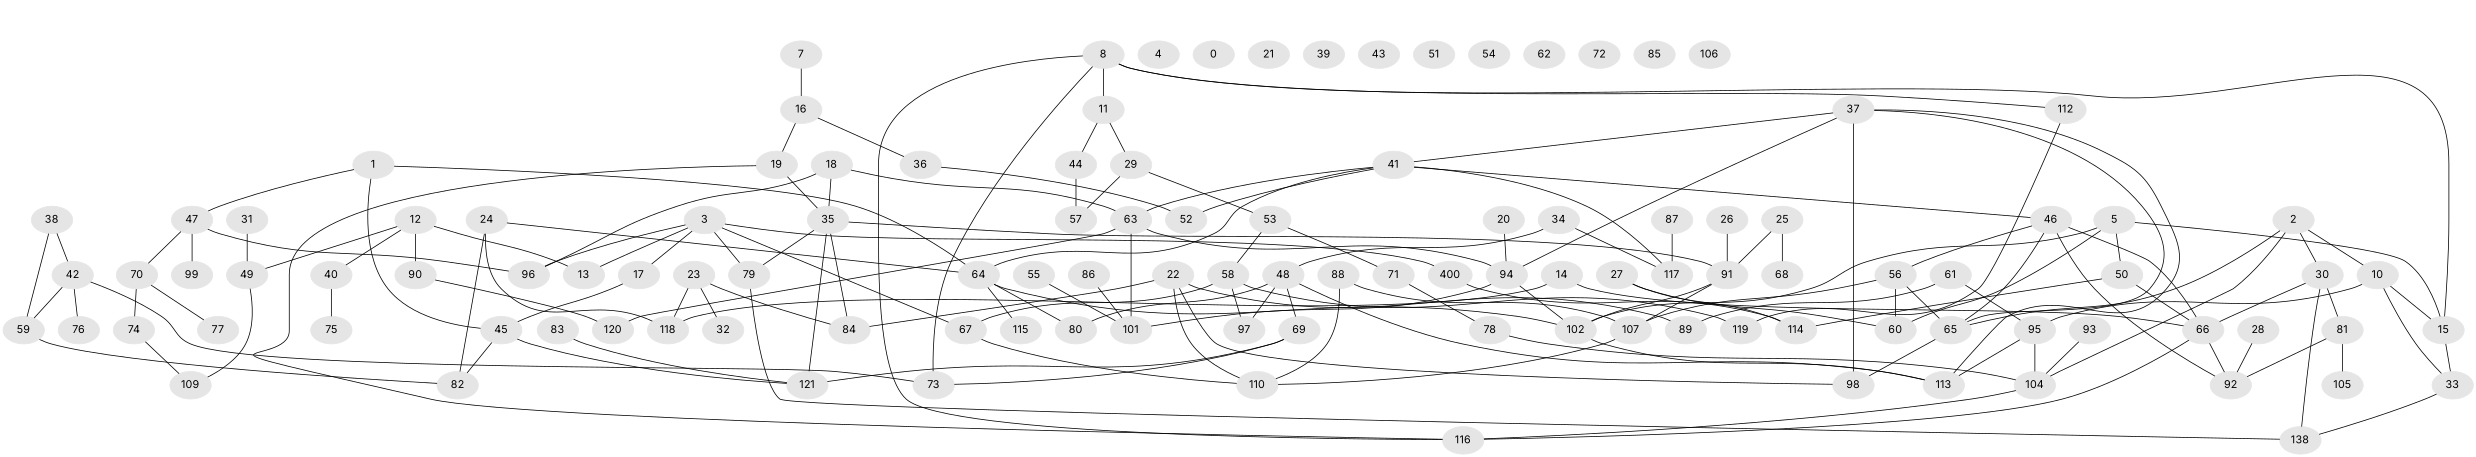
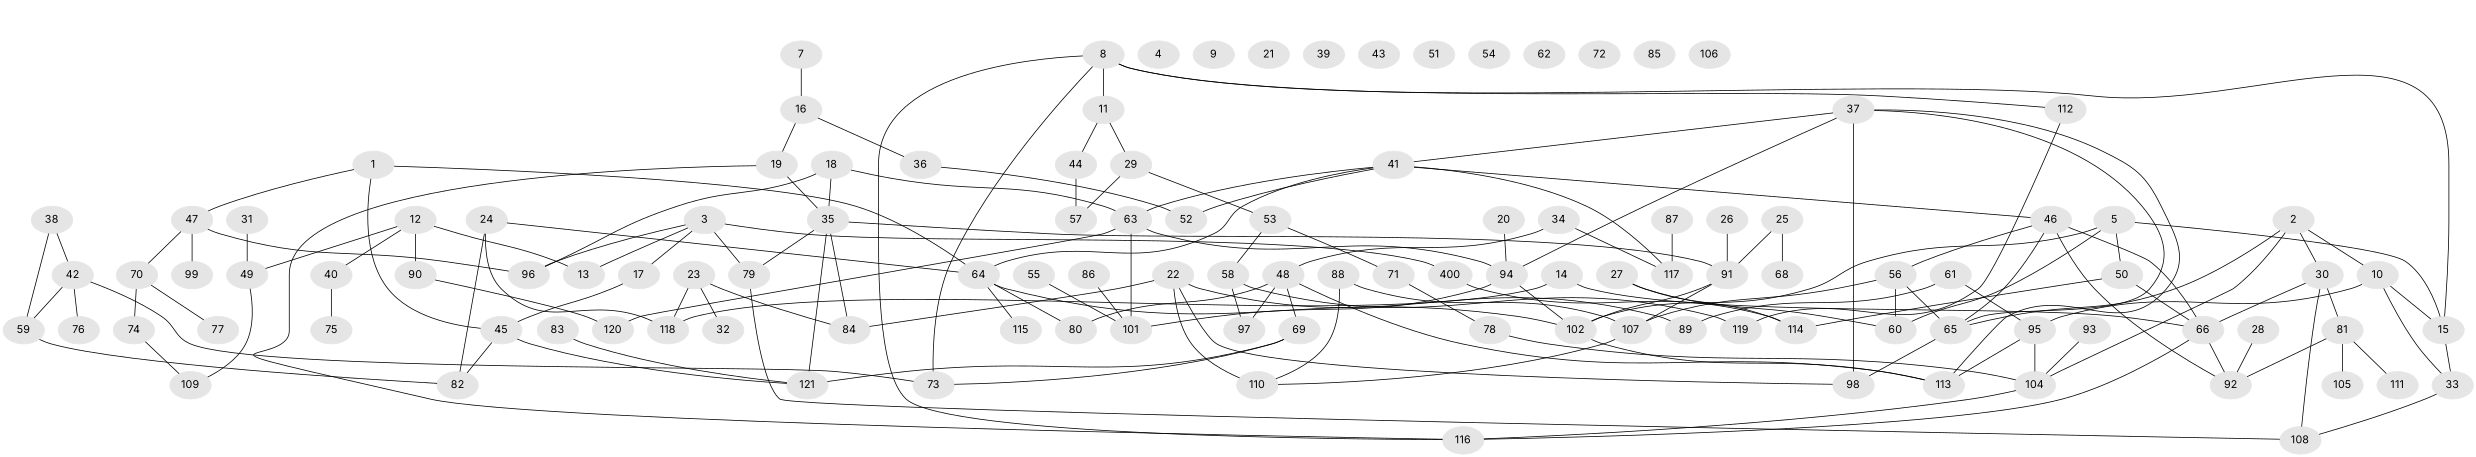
node "0": label "0" -> "9"
node "67": removed
node "111": added
node "138": label "138" -> "108"
